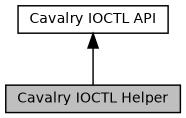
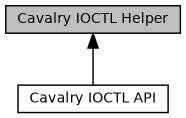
edge "Cavalry IOCTL Helper" -> "Cavalry IOCTL API": reversed
